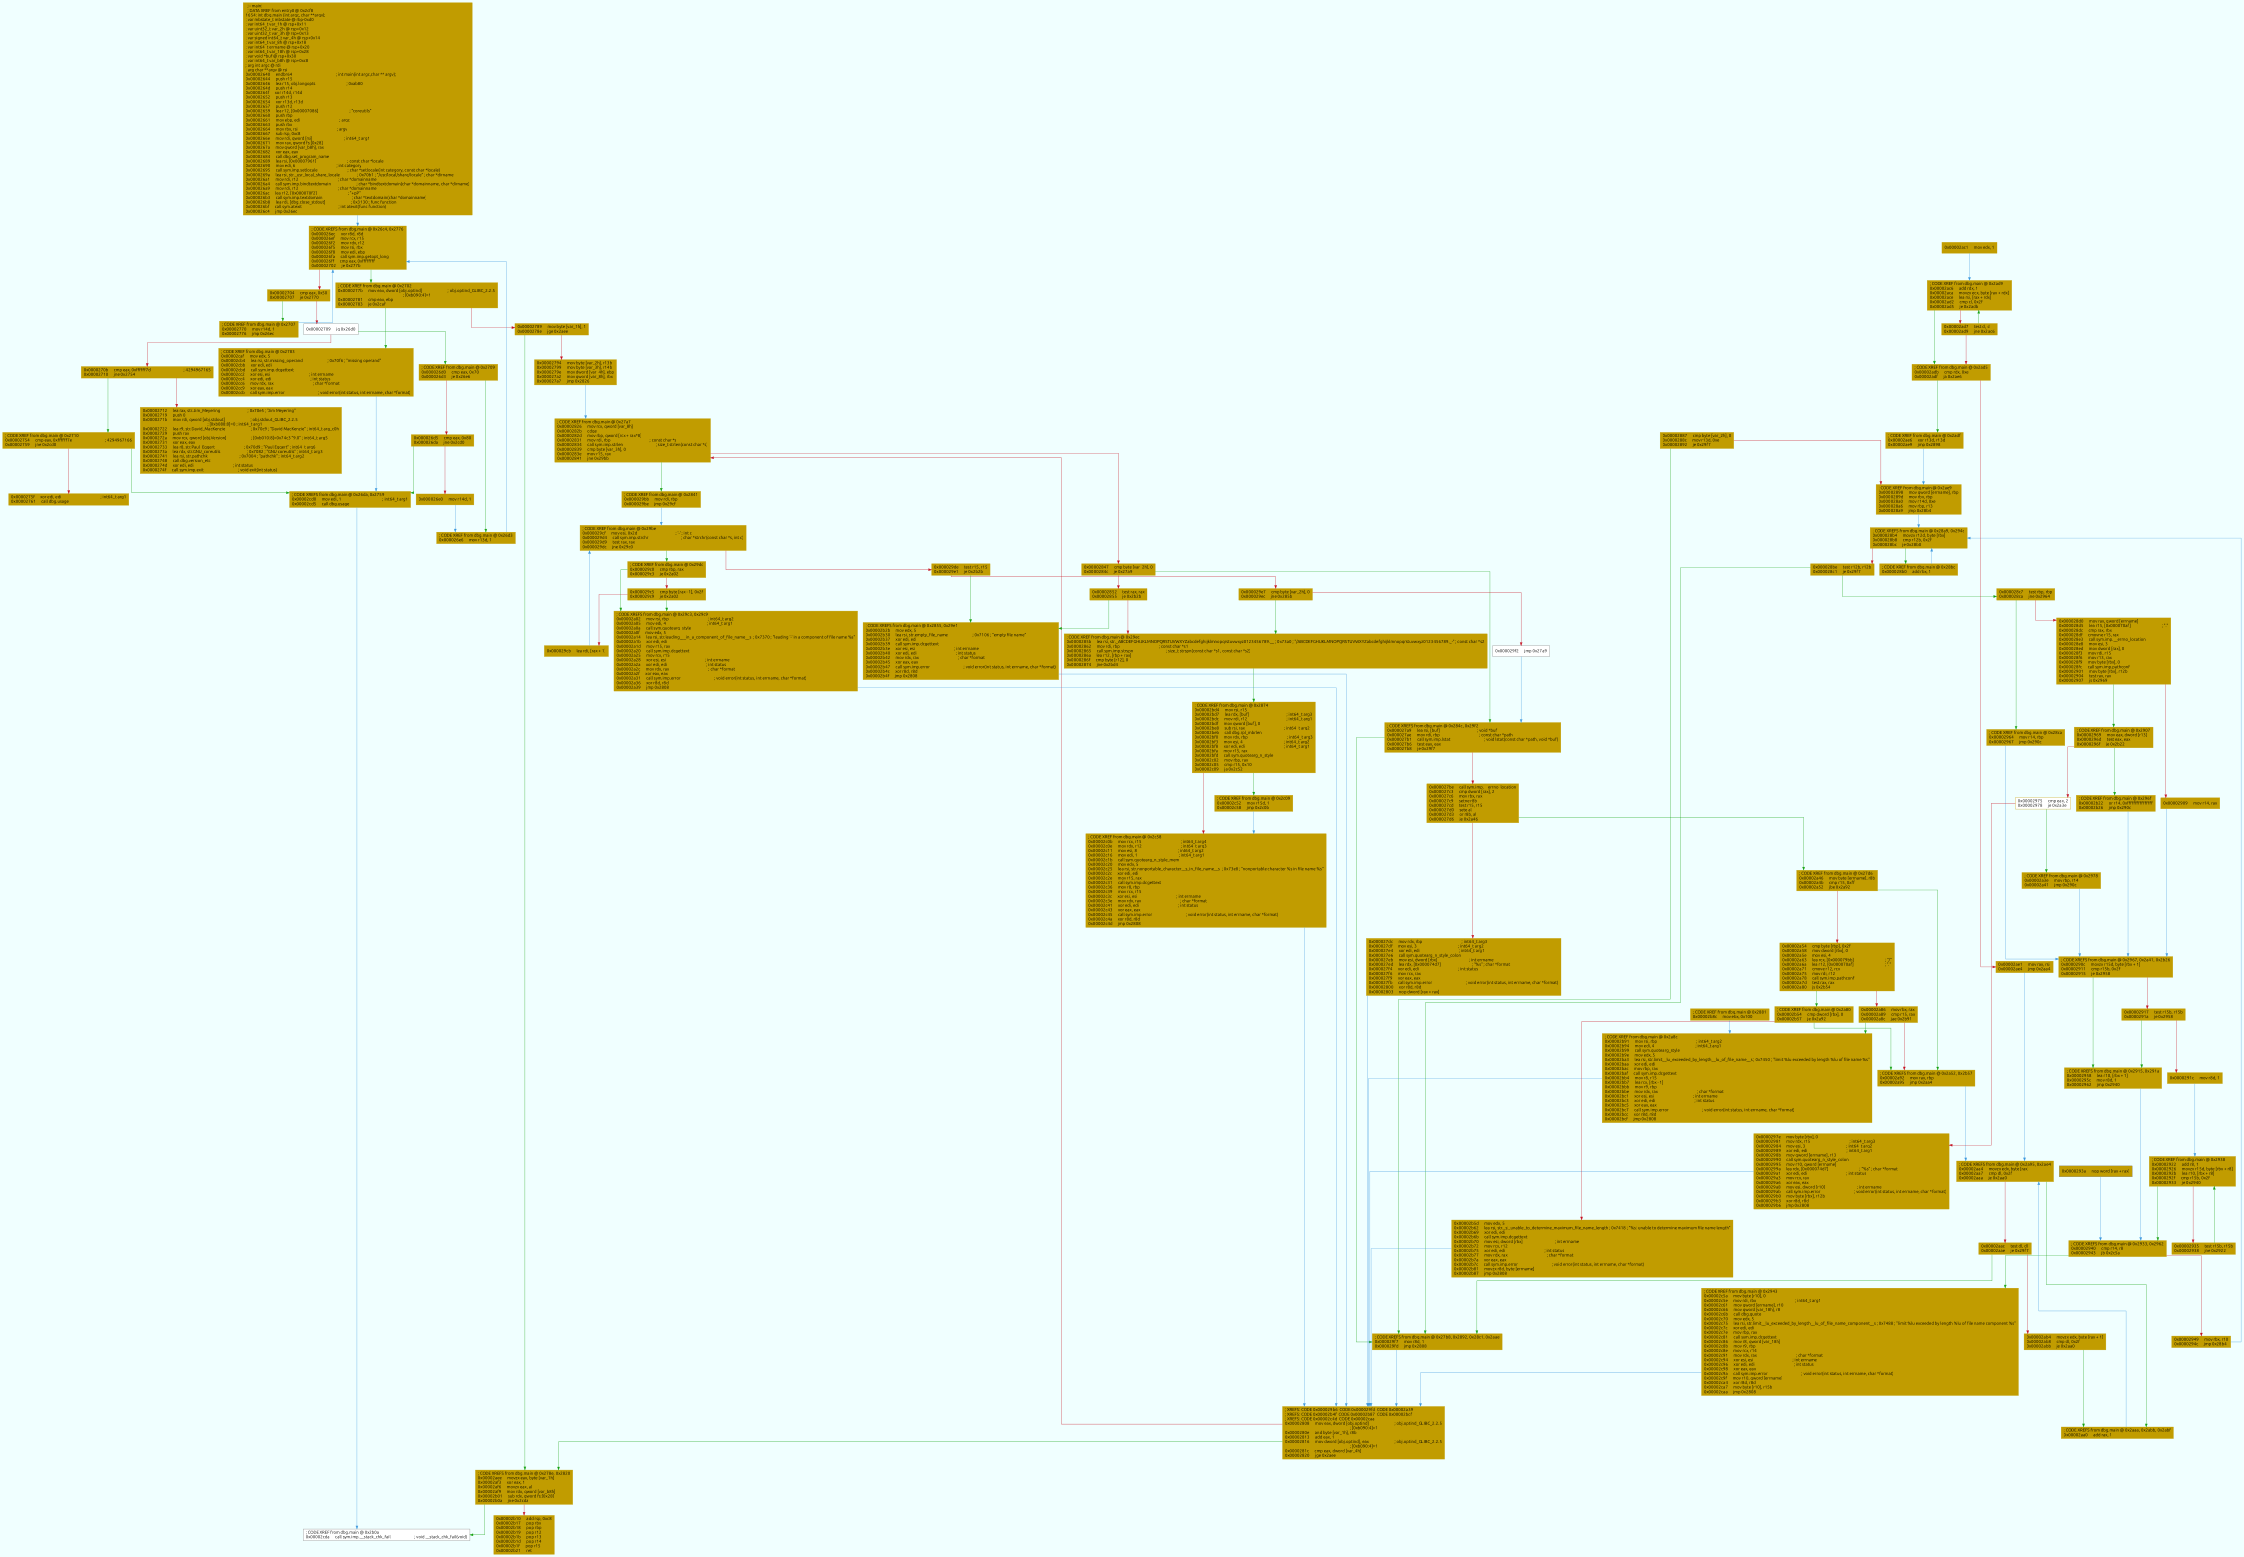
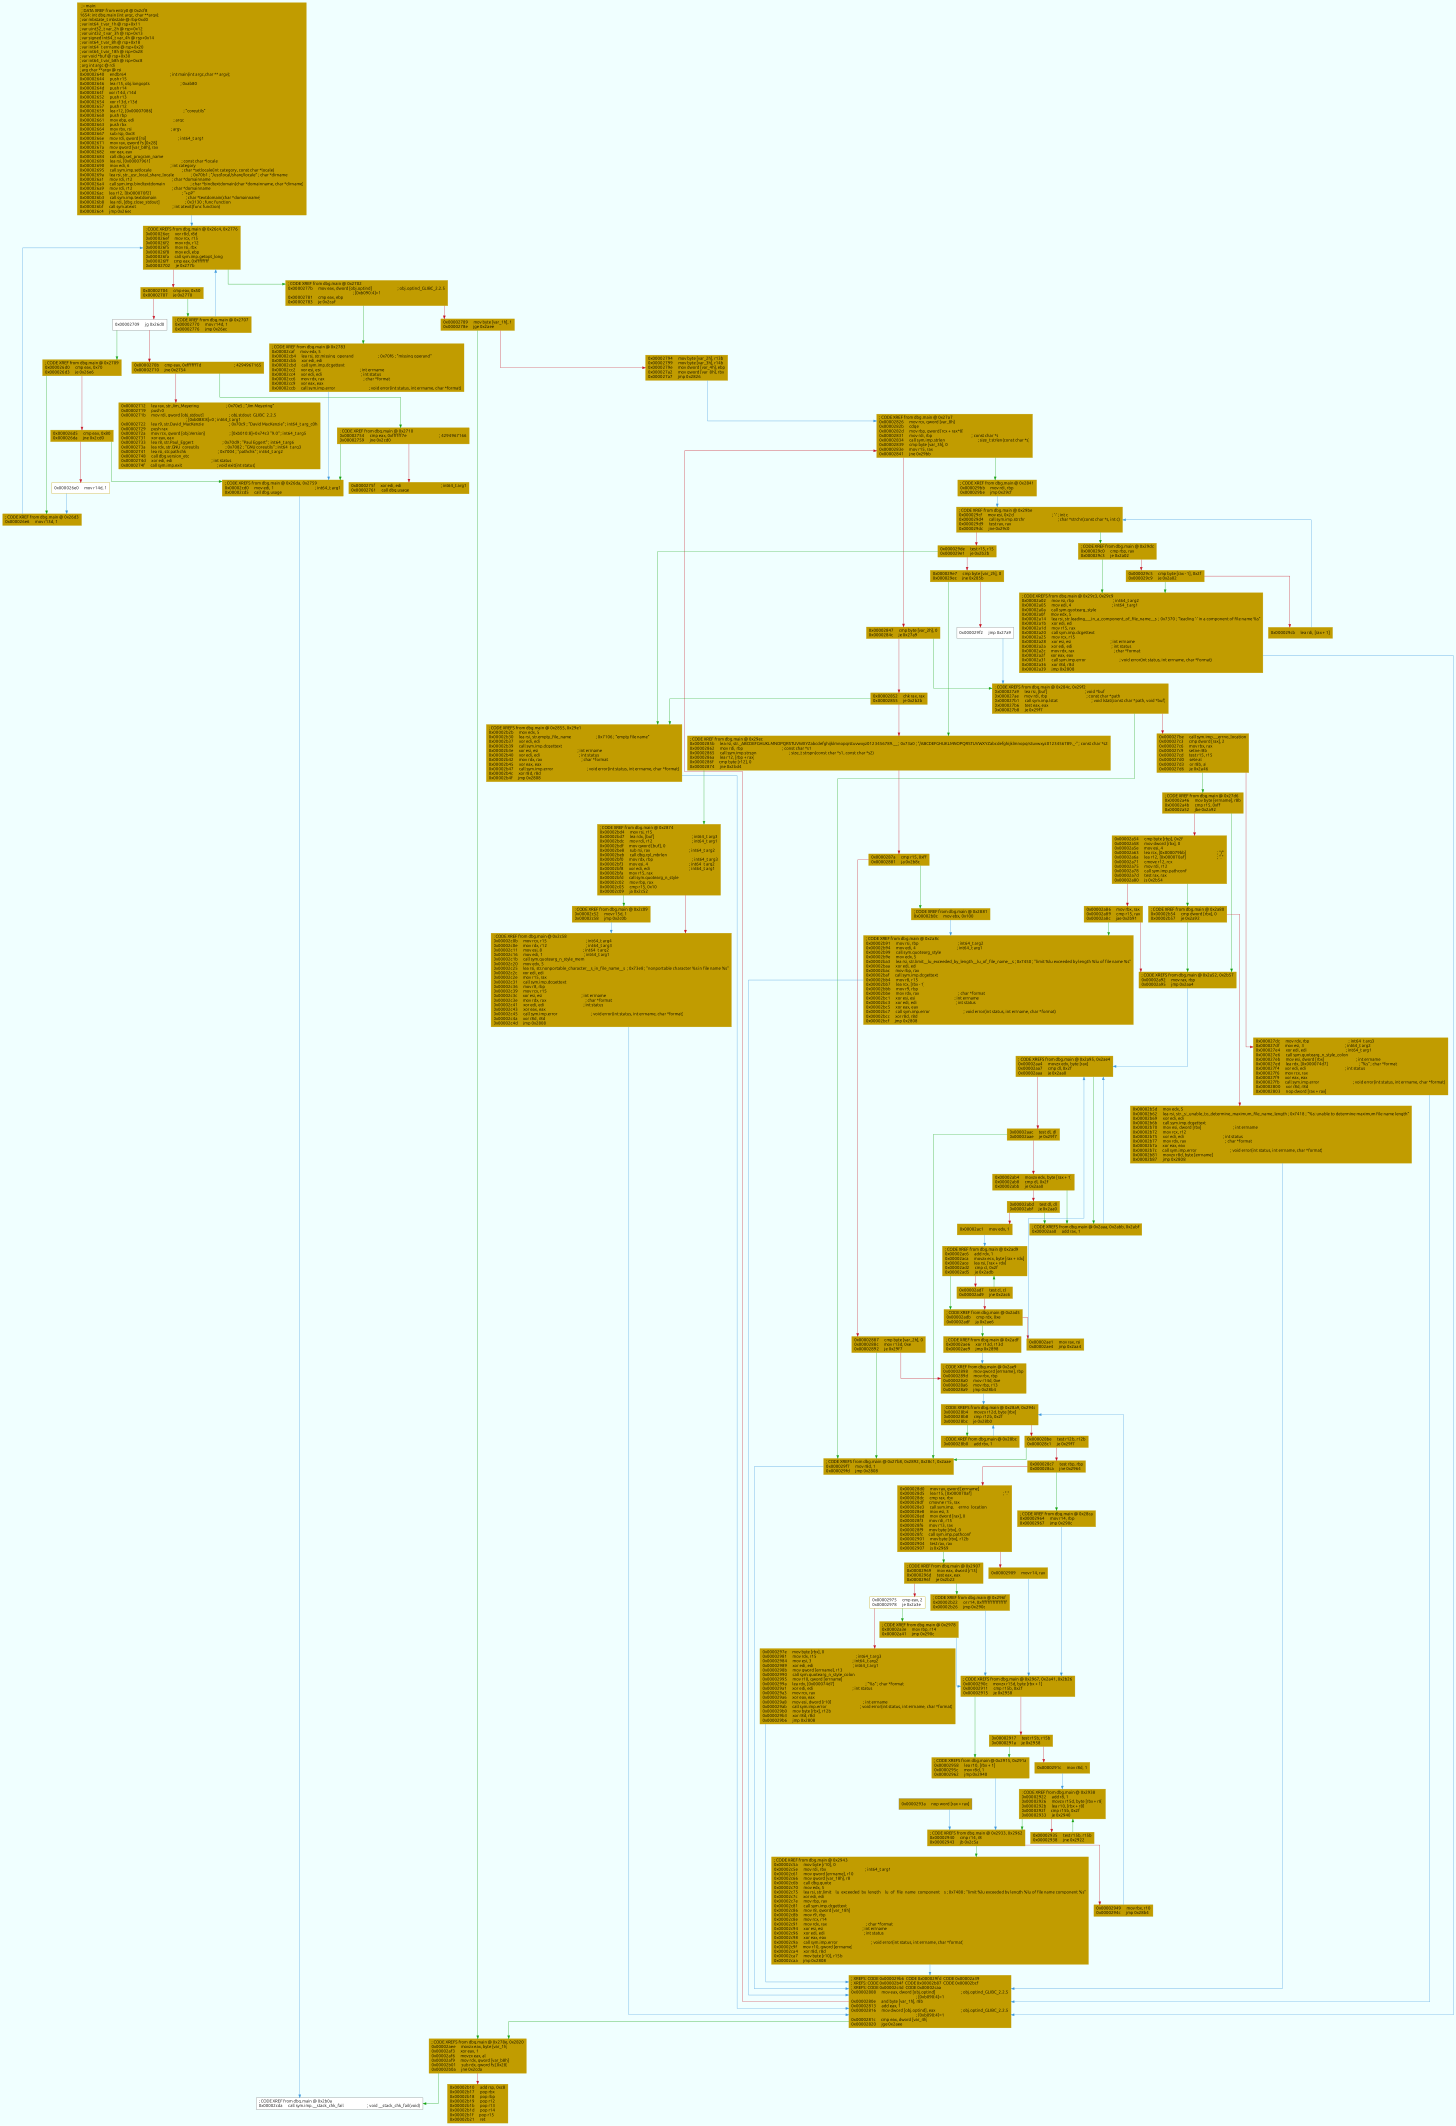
node "0x000026e0      mov r14d, 1": fillcolor #c19c00 -> white
node "0x00002852      test rax, rax 0x00002855      je 0x2b2b": label "0x00002852      test rax, rax 0x00002855      je 0x2b2b" -> "0x00002852      chk rax, rax 0x00002855      je 0x2b2b"
edge "0x000028be      test r12b, r12b 0x000028c1      je 0x29f7" -> "0x000028c7      test rbp, rbp 0x000028ca      jne 0x2964": color #13a10e -> #c50f1f
node "0x0000287a      cmp r15, 0xff 0x00002881      ja 0x2b8c": added
node "0x00002abd      test dl, dl 0x00002abf      je 0x2aa0": added
